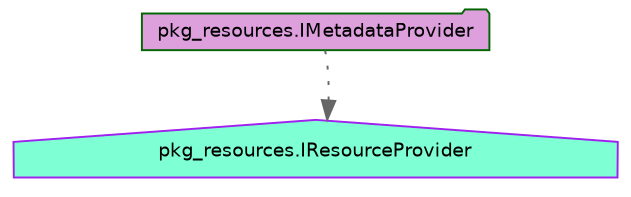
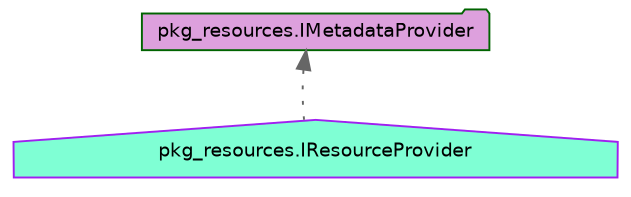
edge "pkg_resources.IMetadataProvider" -> "pkg_resources.IResourceProvider": reversed
